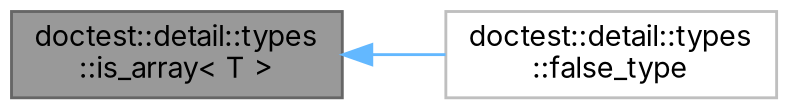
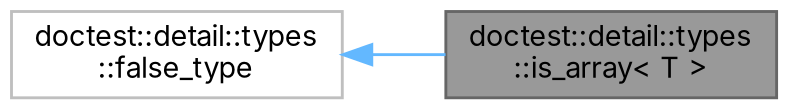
edge "doctest::detail::types ::false_type" -> "doctest::detail::types ::is_array< T >": reversed
